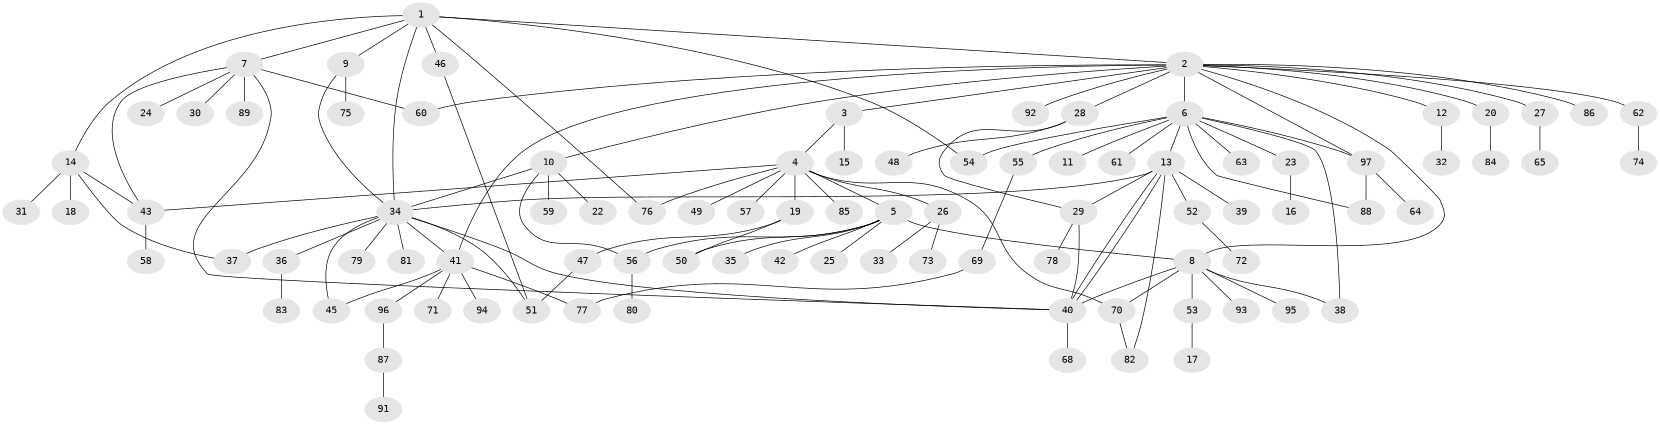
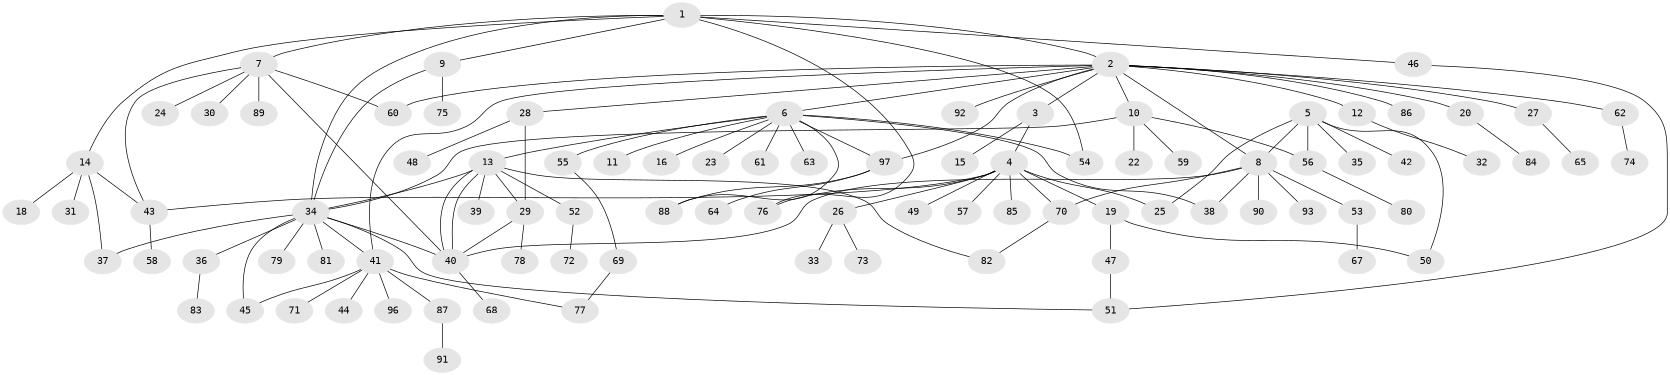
edge "4" -- "5": now "4" -- "25"
edge "23" -- "16": now "6" -- "16"
node "94": label "94" -> "44"
node "95": label "95" -> "90"
edge "96" -- "87": now "41" -- "87"
node "17": label "17" -> "67"
